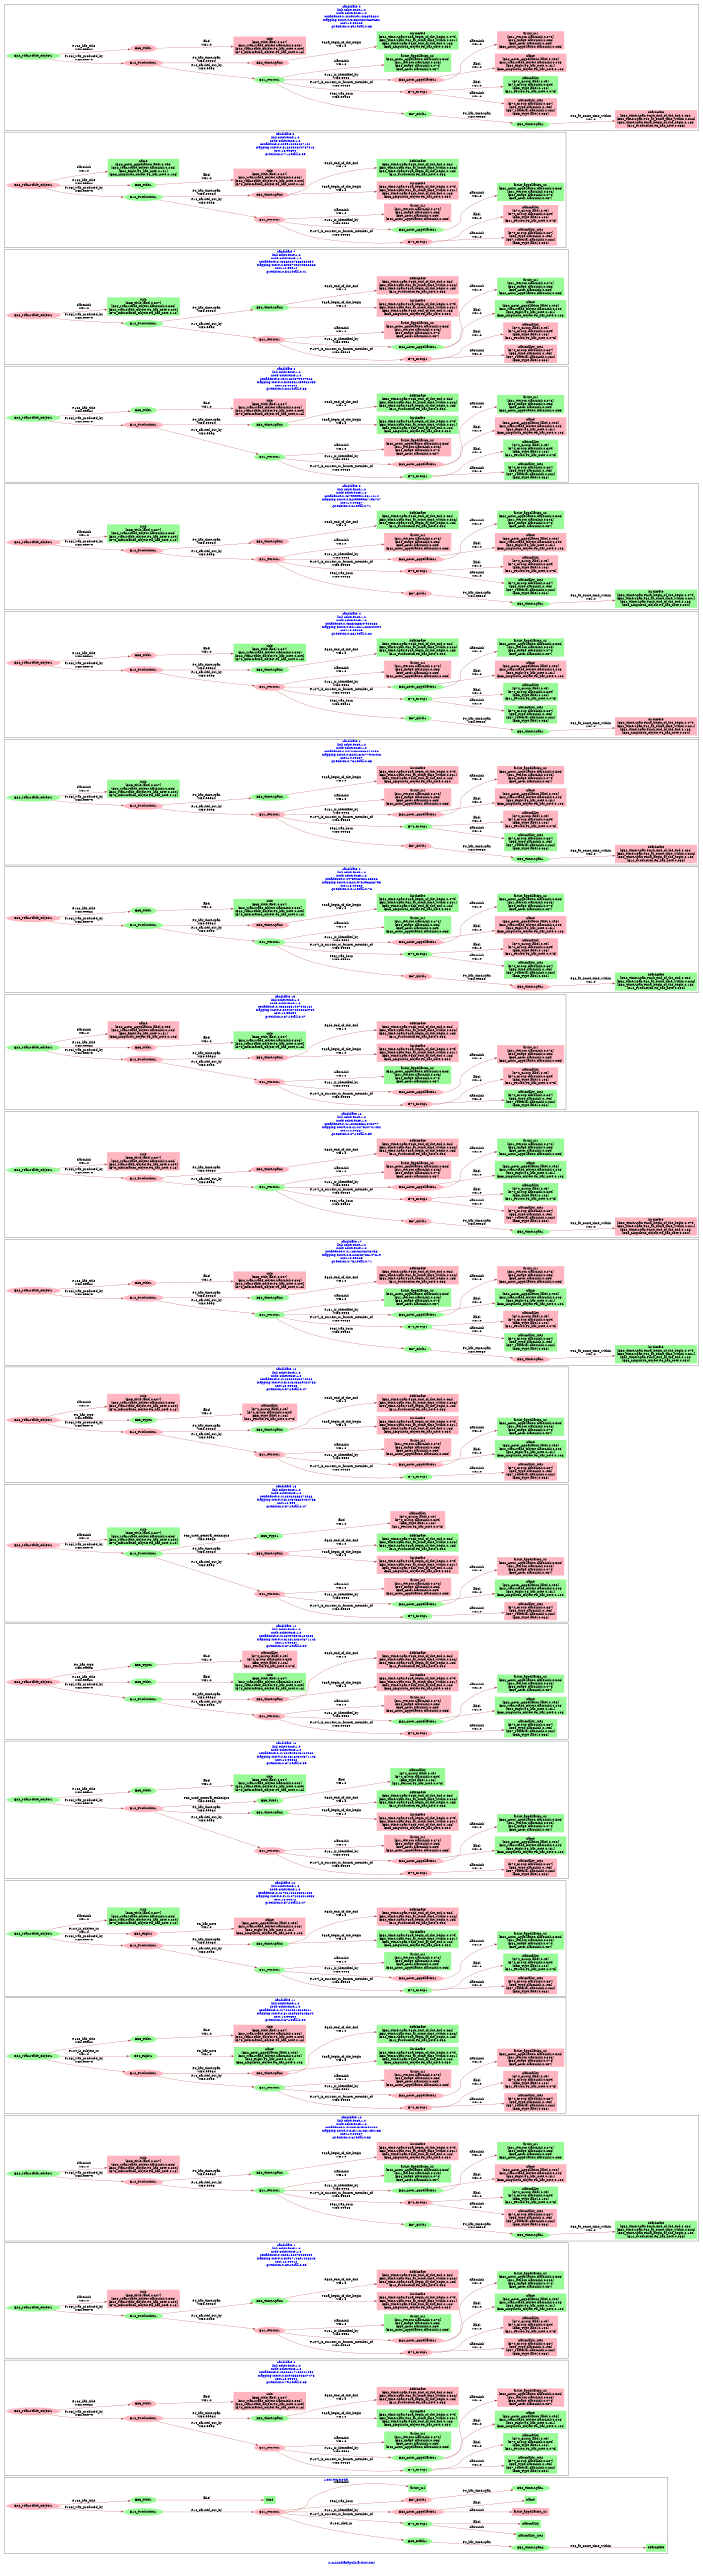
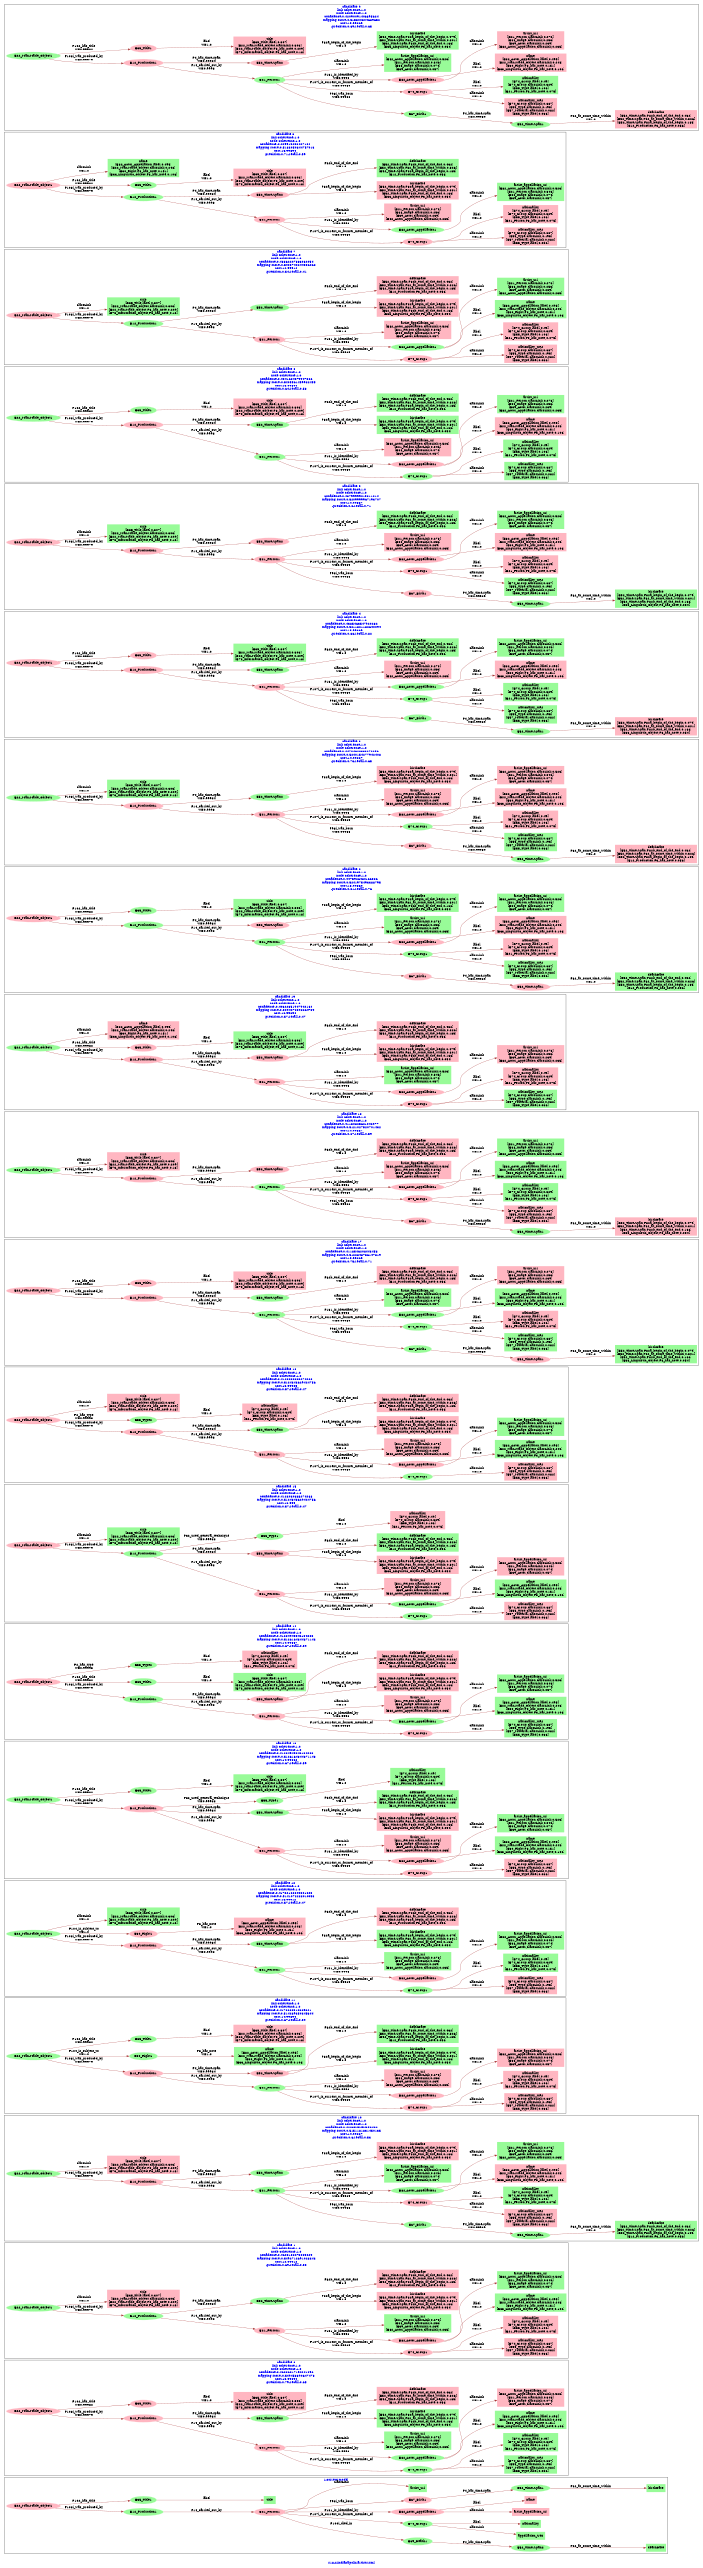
node "birthDate": added
node "time": label "time" -> "title"
node "name": fillcolor palegreen -> lightpink
node "nationality_URI": label "nationality_URI" -> "appellation_URI"
